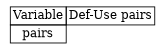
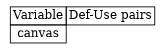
node "Variable": text "pairs" -> "canvas"
